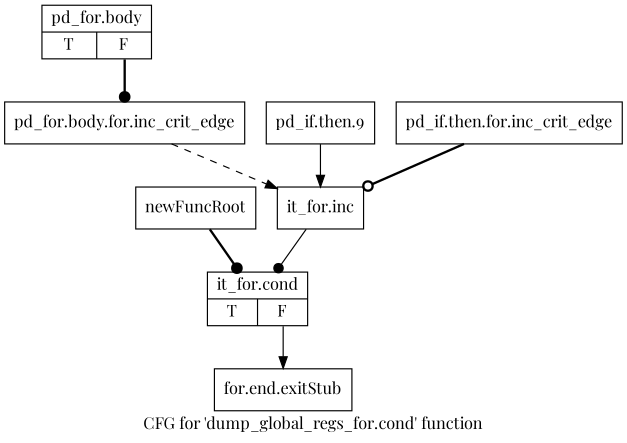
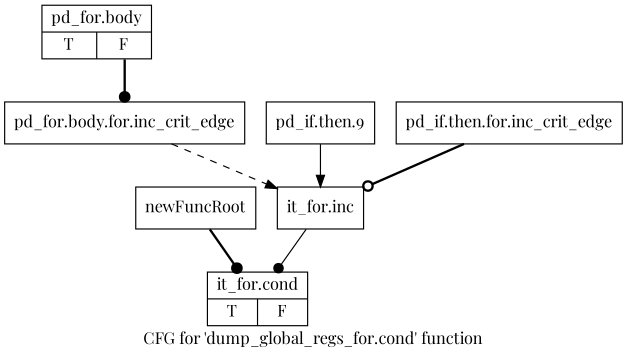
node "for.end.exitStub": removed
